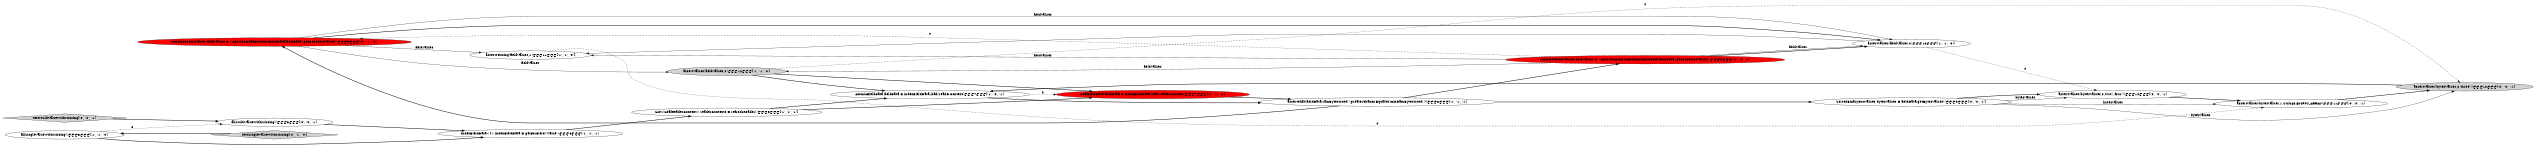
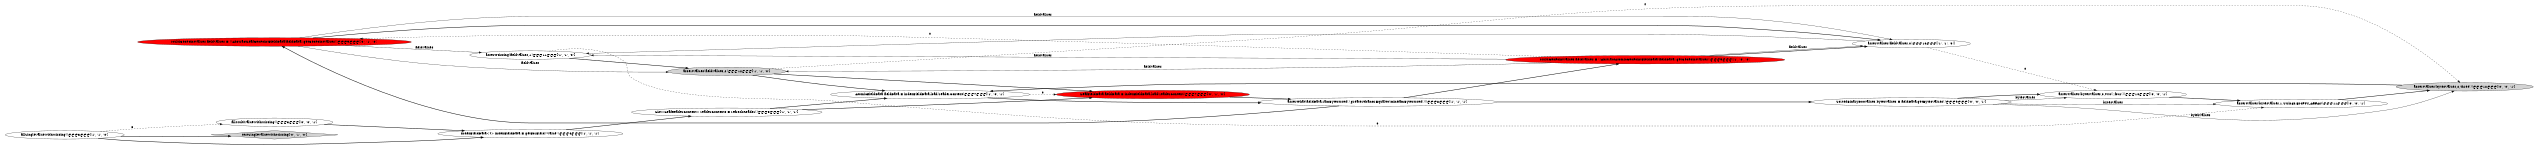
edge "assertMissing(fieldValues,1)@@@11@@@['1', '1', '0']" -> "assertValues(fieldValues,2)@@@12@@@['1', '1', '0']": added
node "testMultiValueWithMissing['0', '0', '1']": removed
edge "testSingleValueWithMissing['0', '1', '0']" -> "fillSingleValueWithMissing()@@@3@@@['1', '1', '0']": reversed
